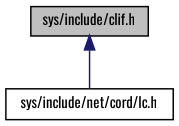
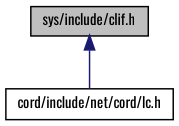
node "sys/include/net/cord/lc.h": label "sys/include/net/cord/lc.h" -> "cord/include/net/cord/lc.h"
